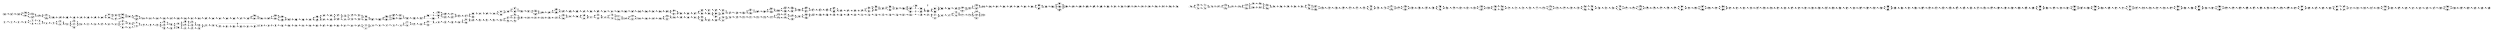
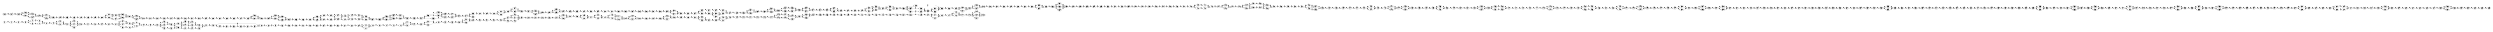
node "S407": added
